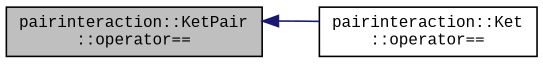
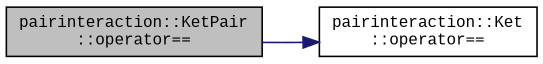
edge "pairinteraction::Ket ::operator==" -> "pairinteraction::KetPair ::operator==": reversed
